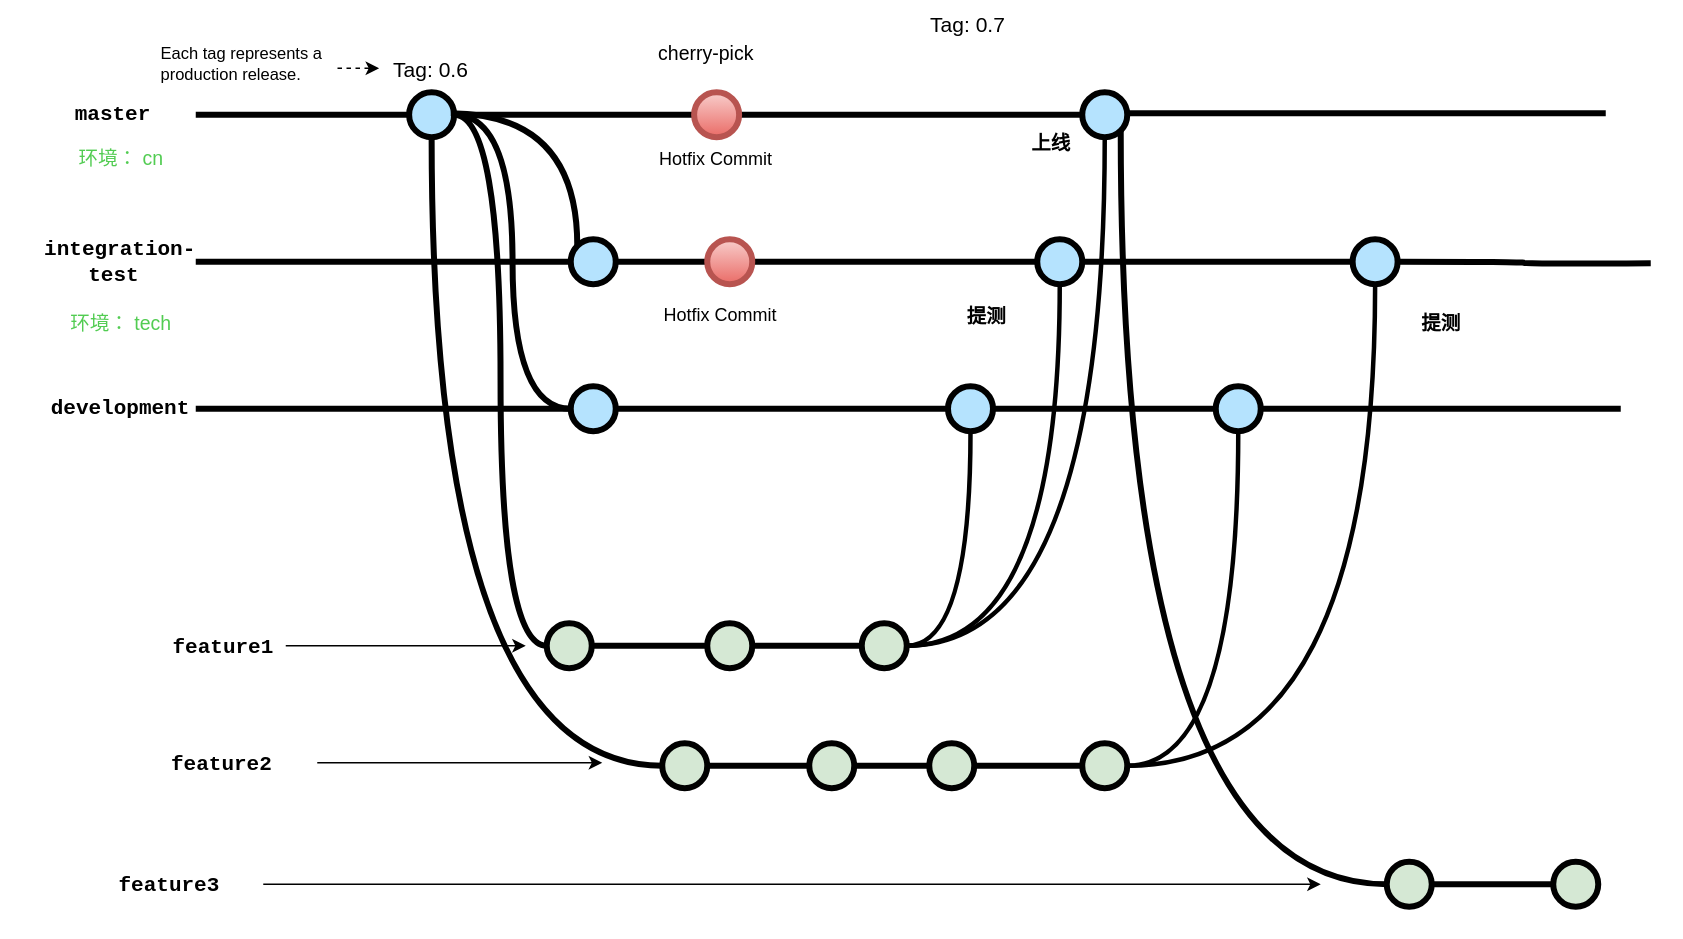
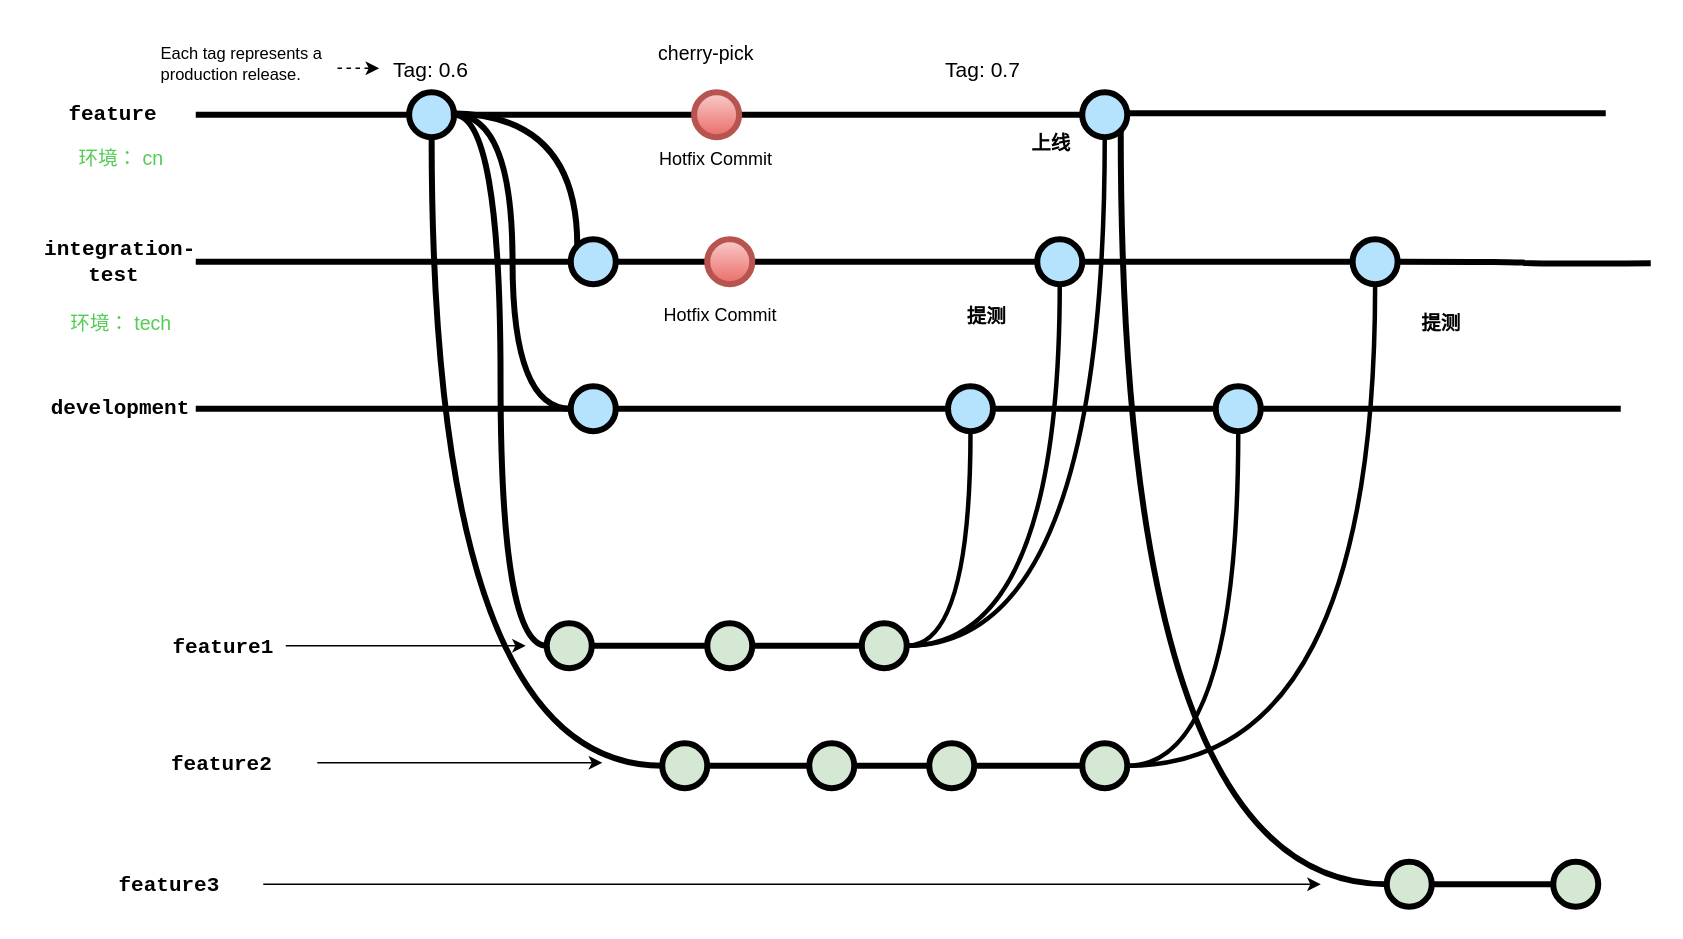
node "Tag: 0.7": moved (969, 23) -> (984, 68)
node "master": label "master" -> "feature"
